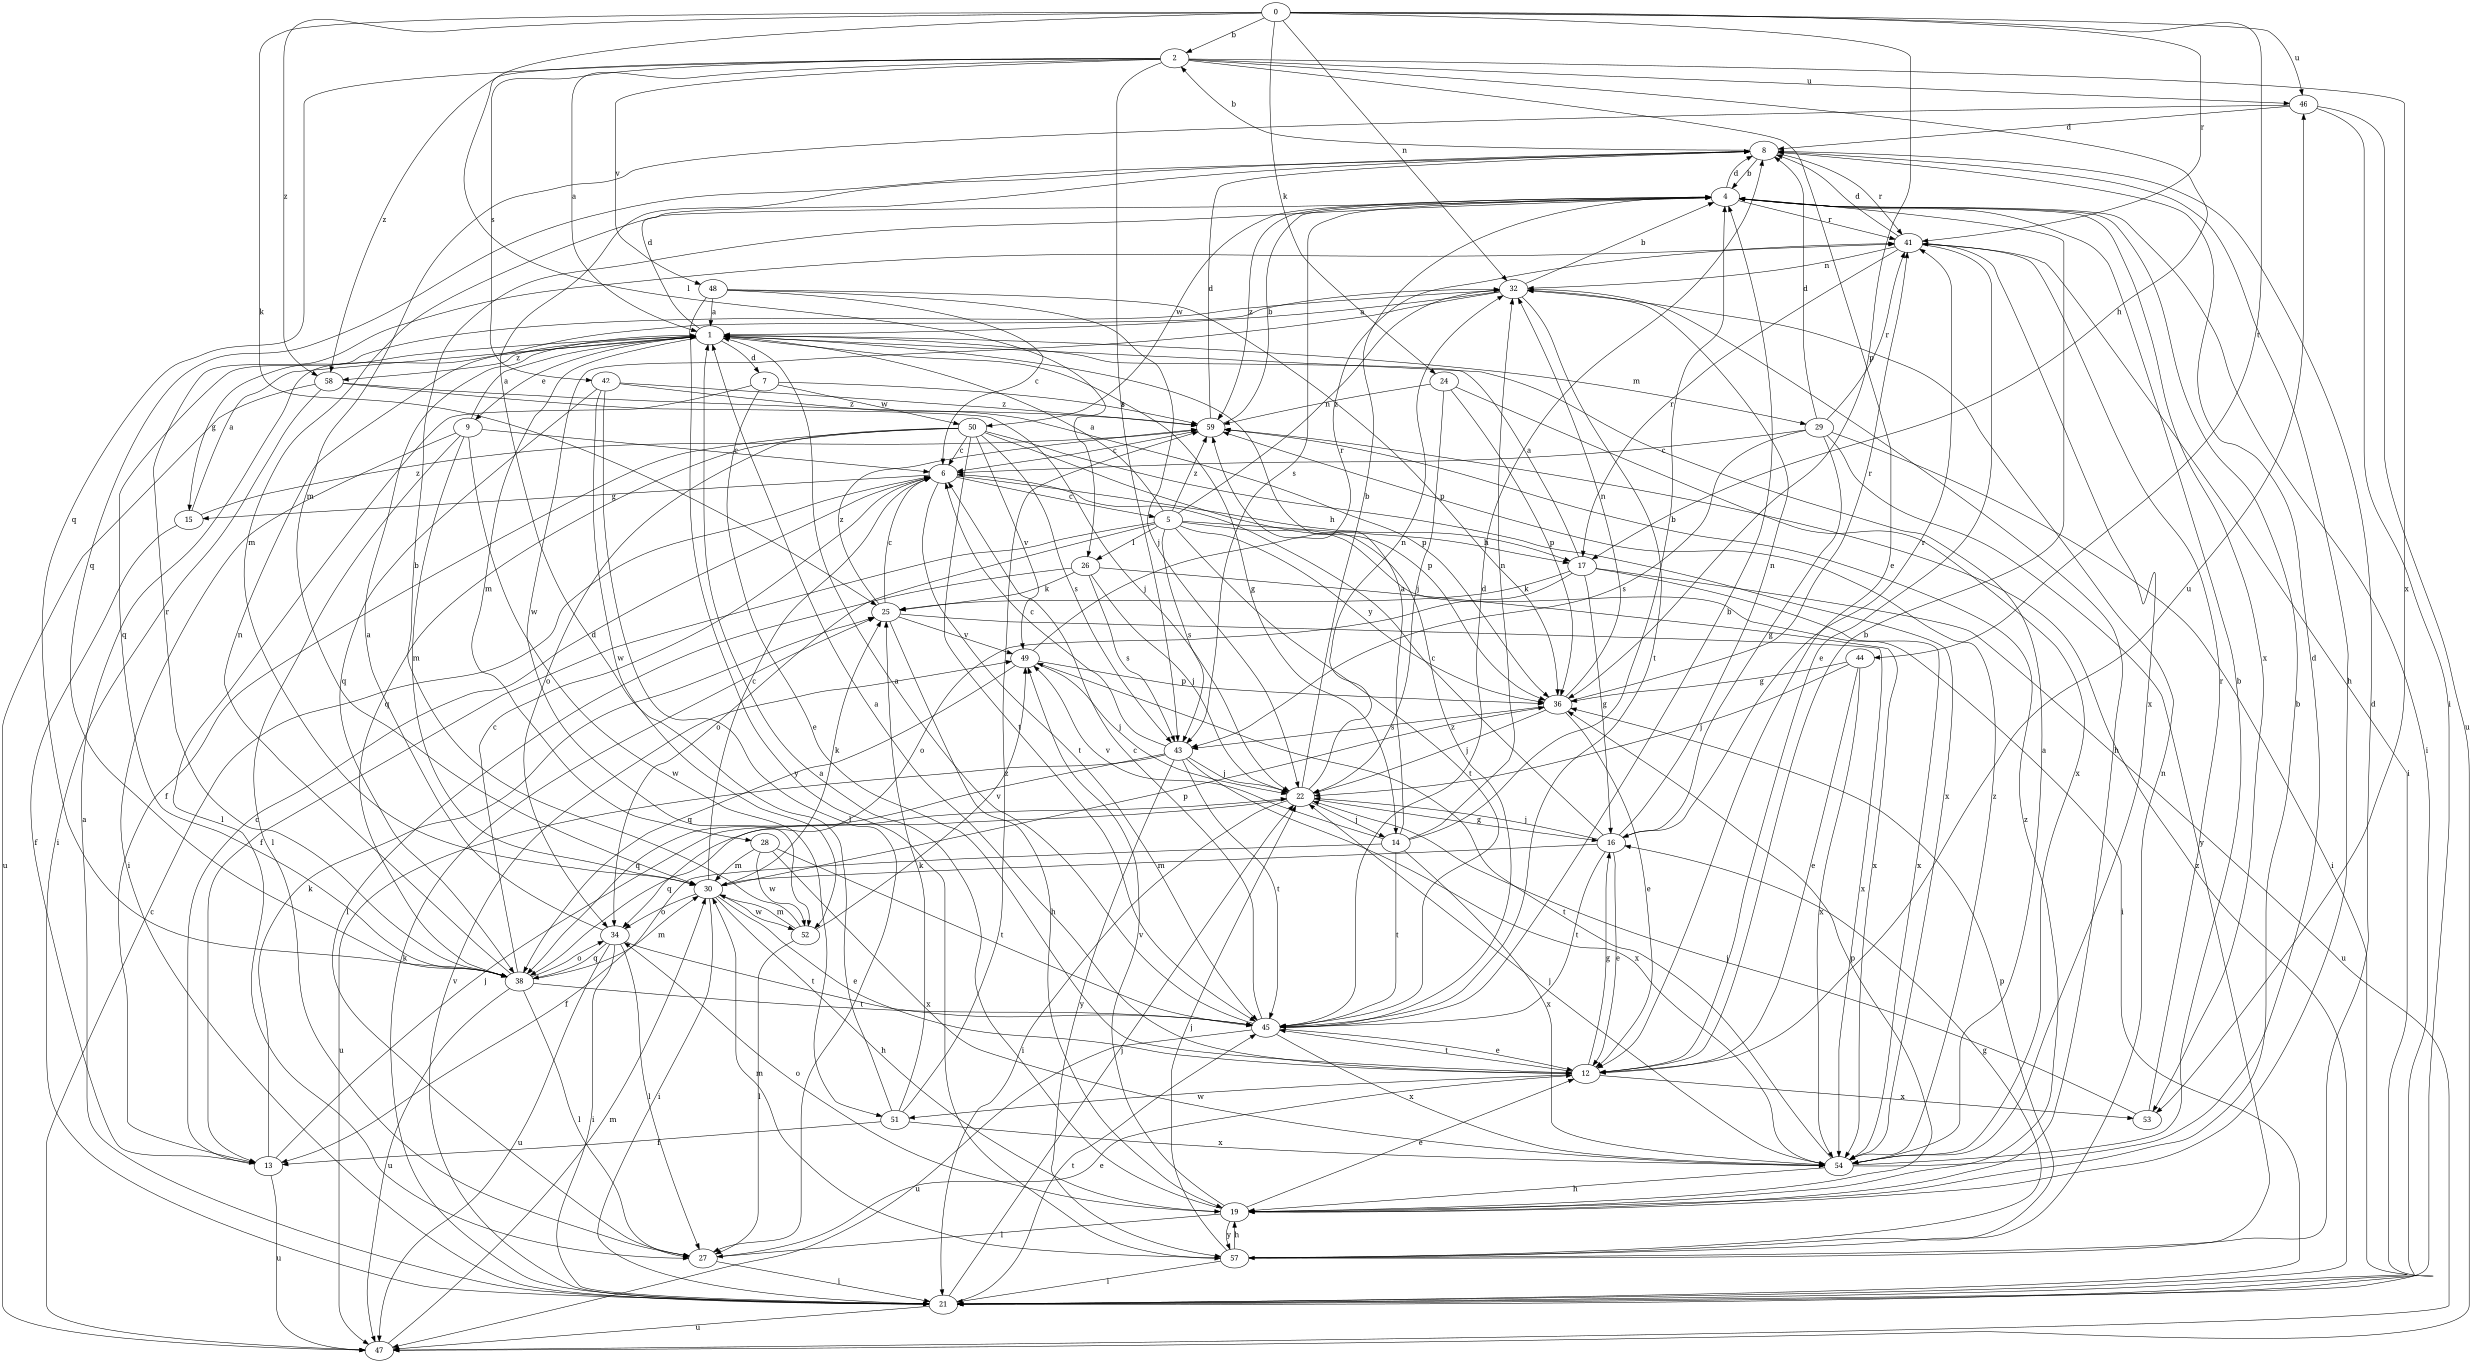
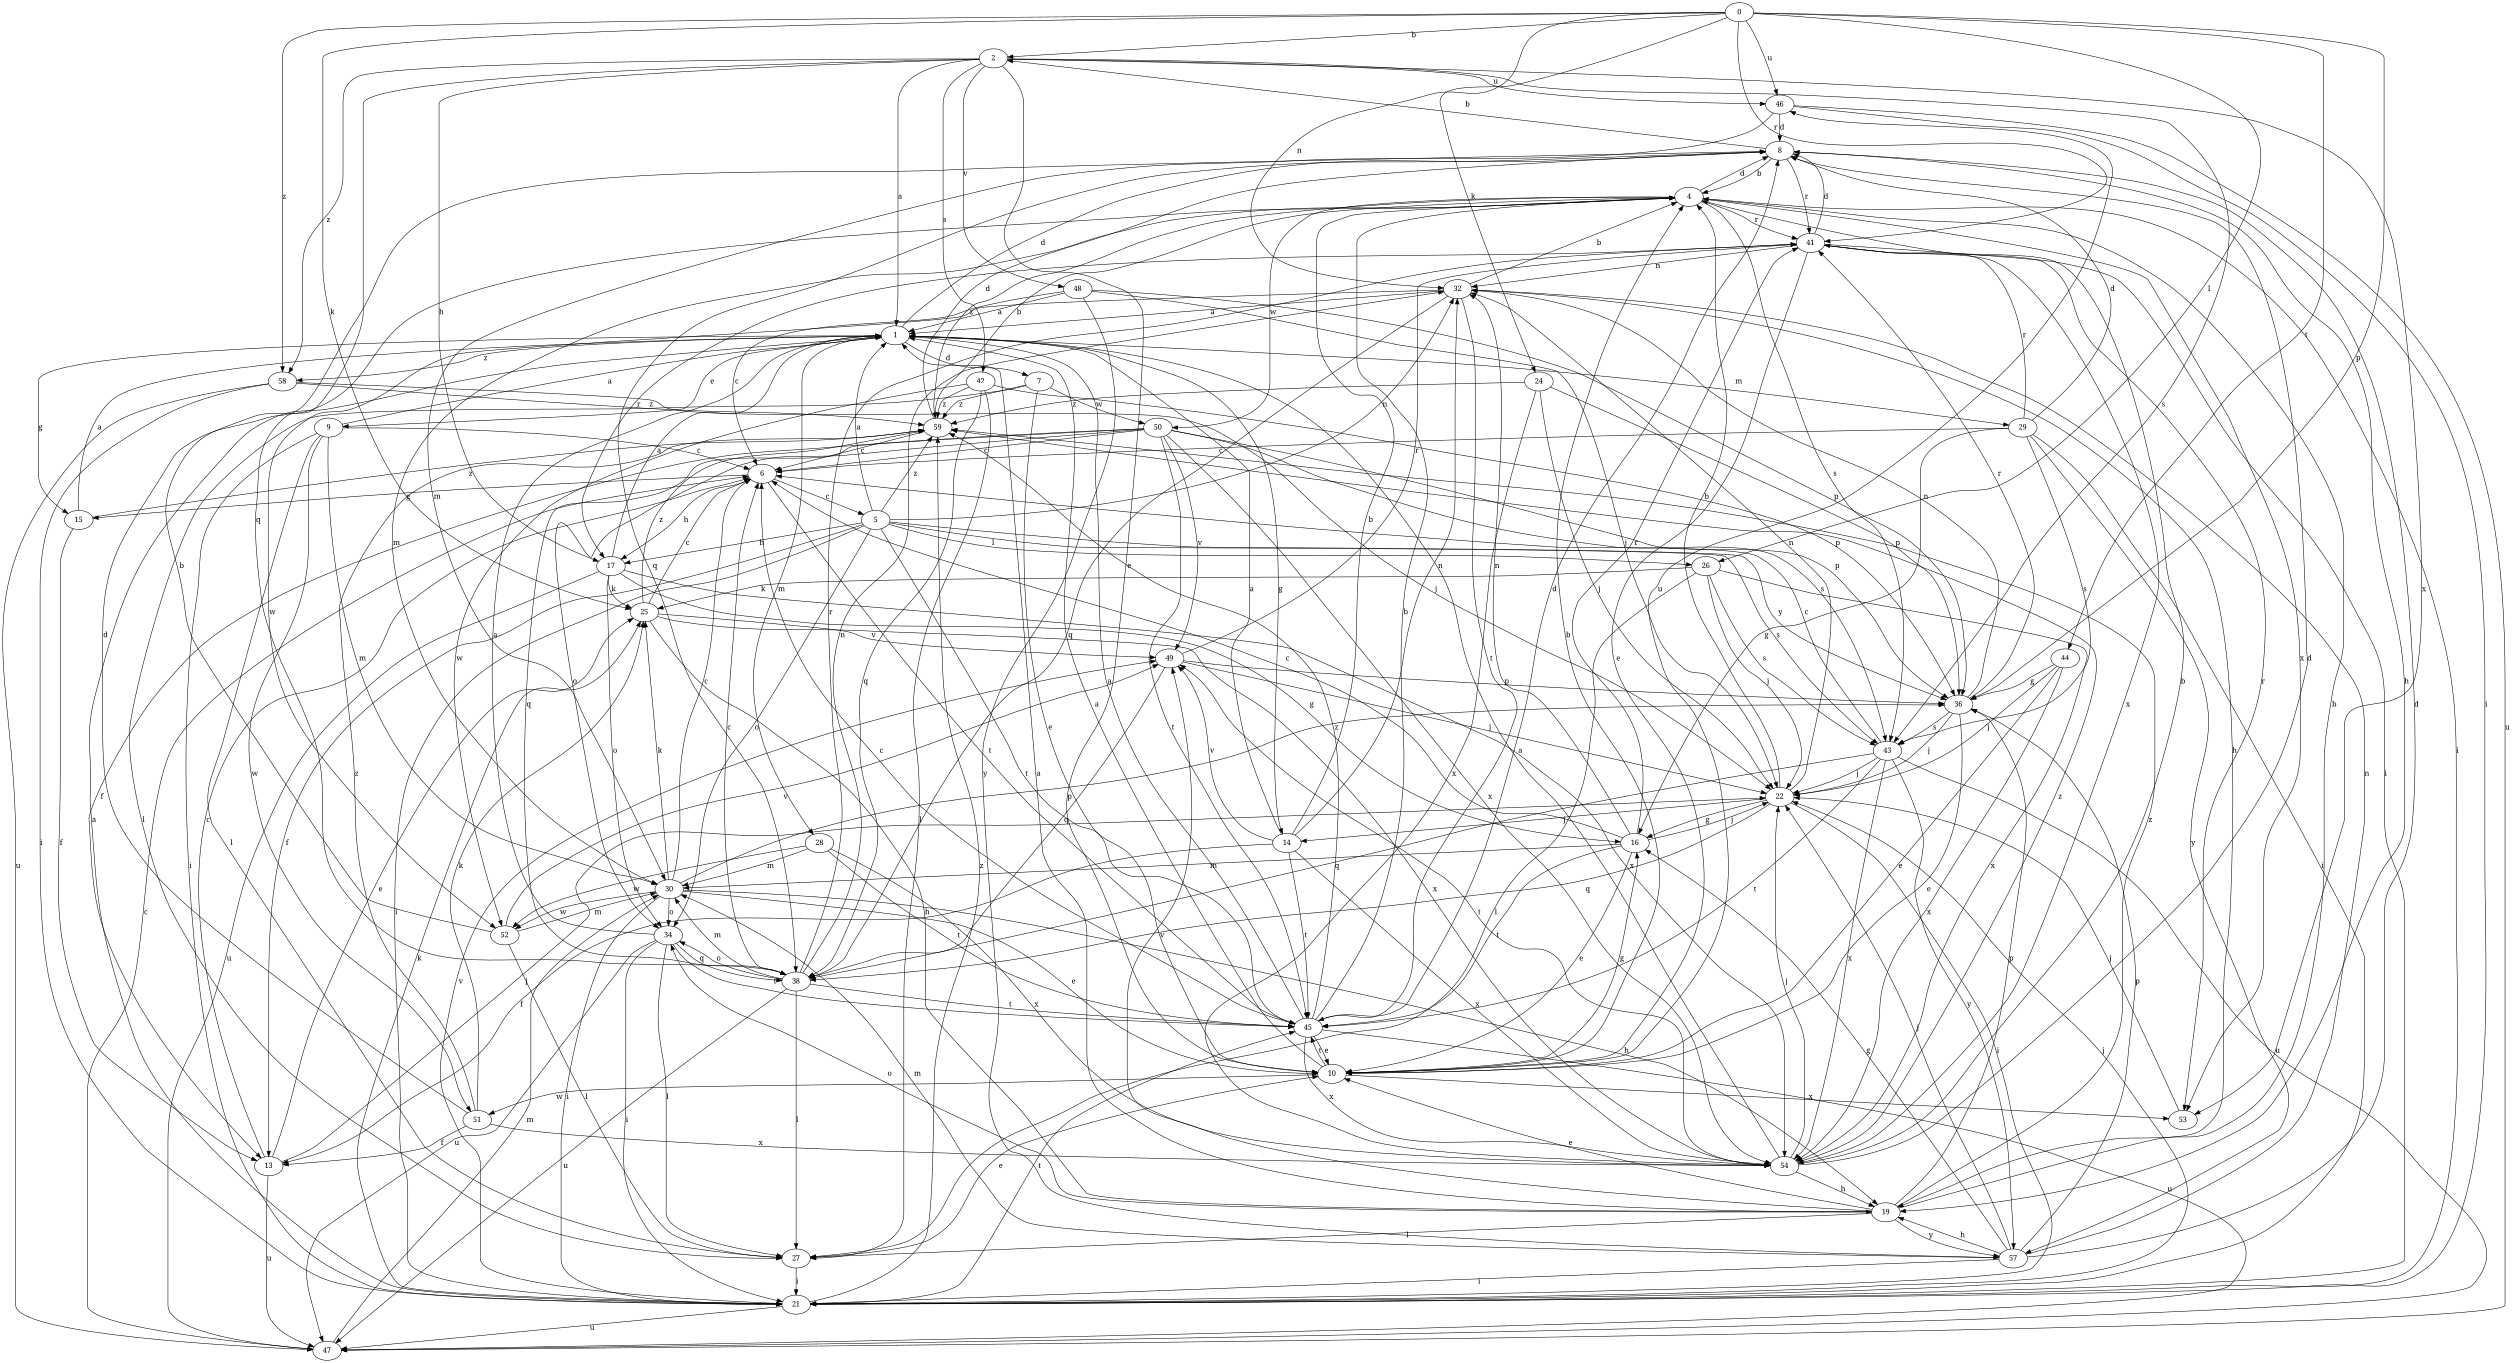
edge "53" -> "41": reversed
edge "13" -> "25": label "k" -> "e"
node "12": label "12" -> "10"
